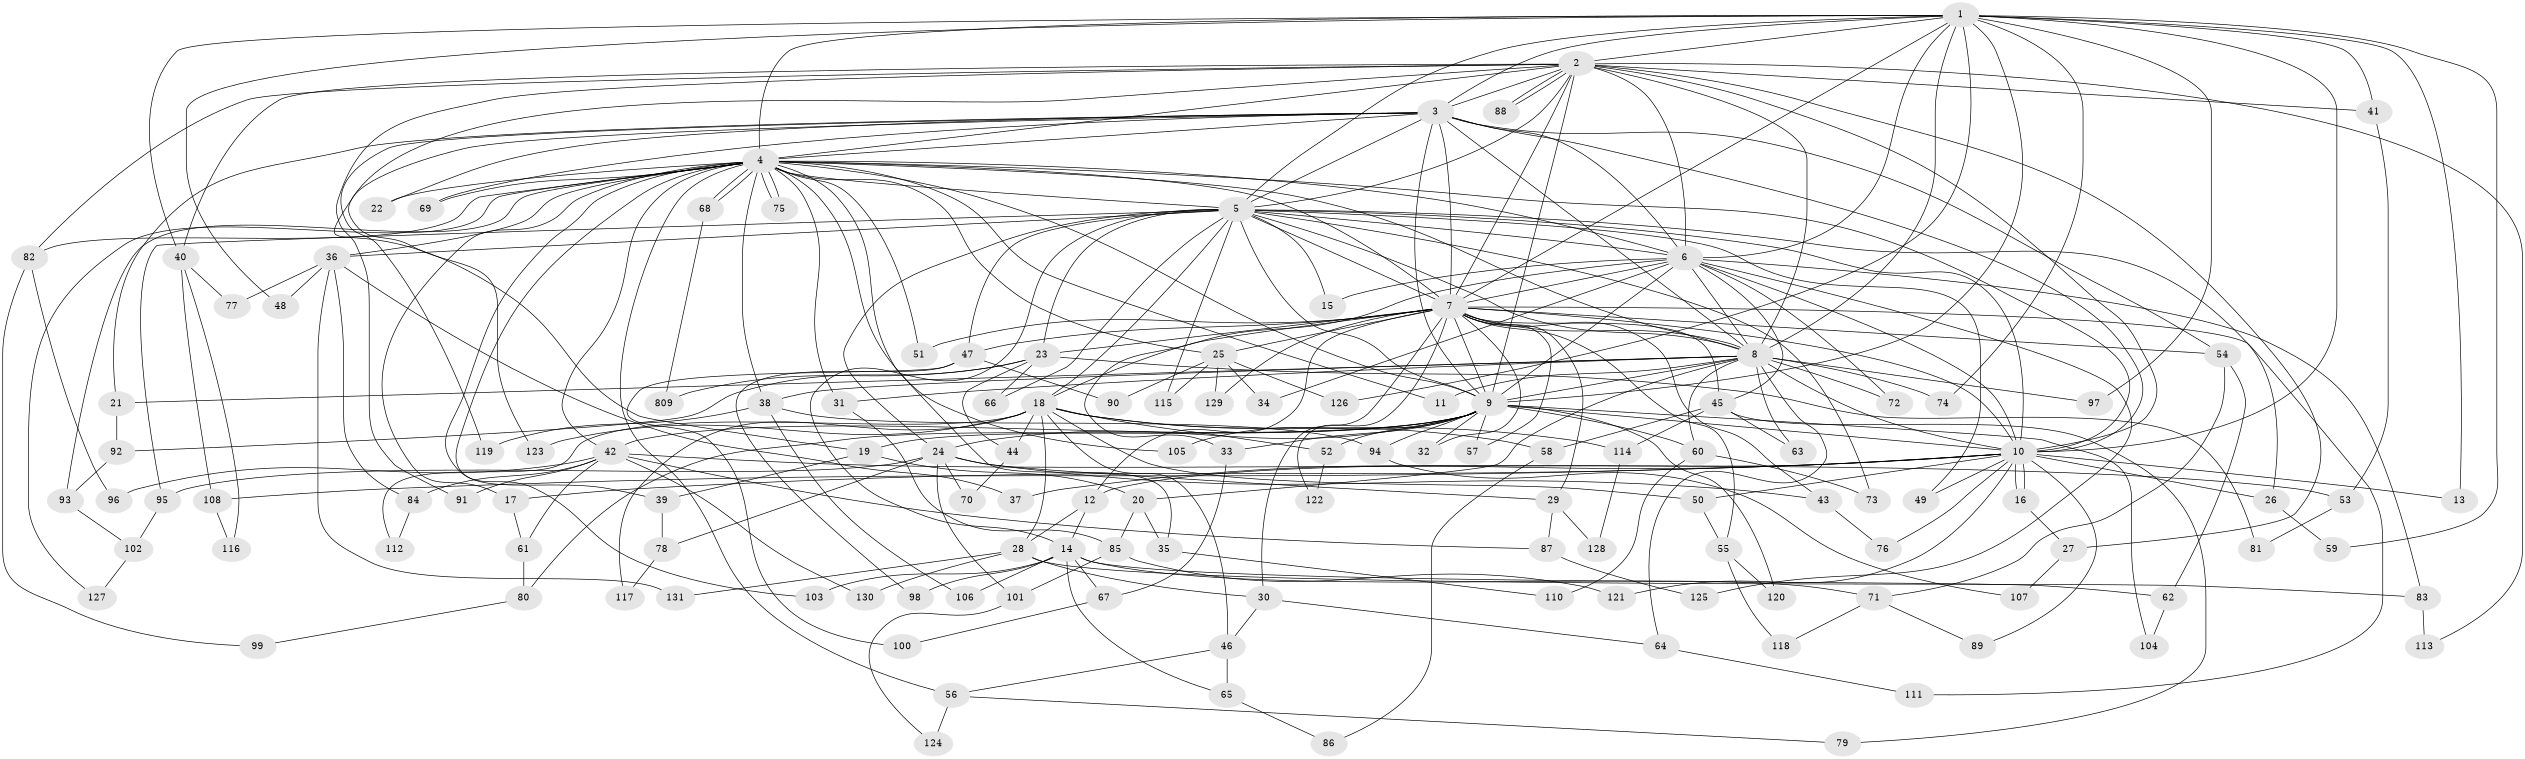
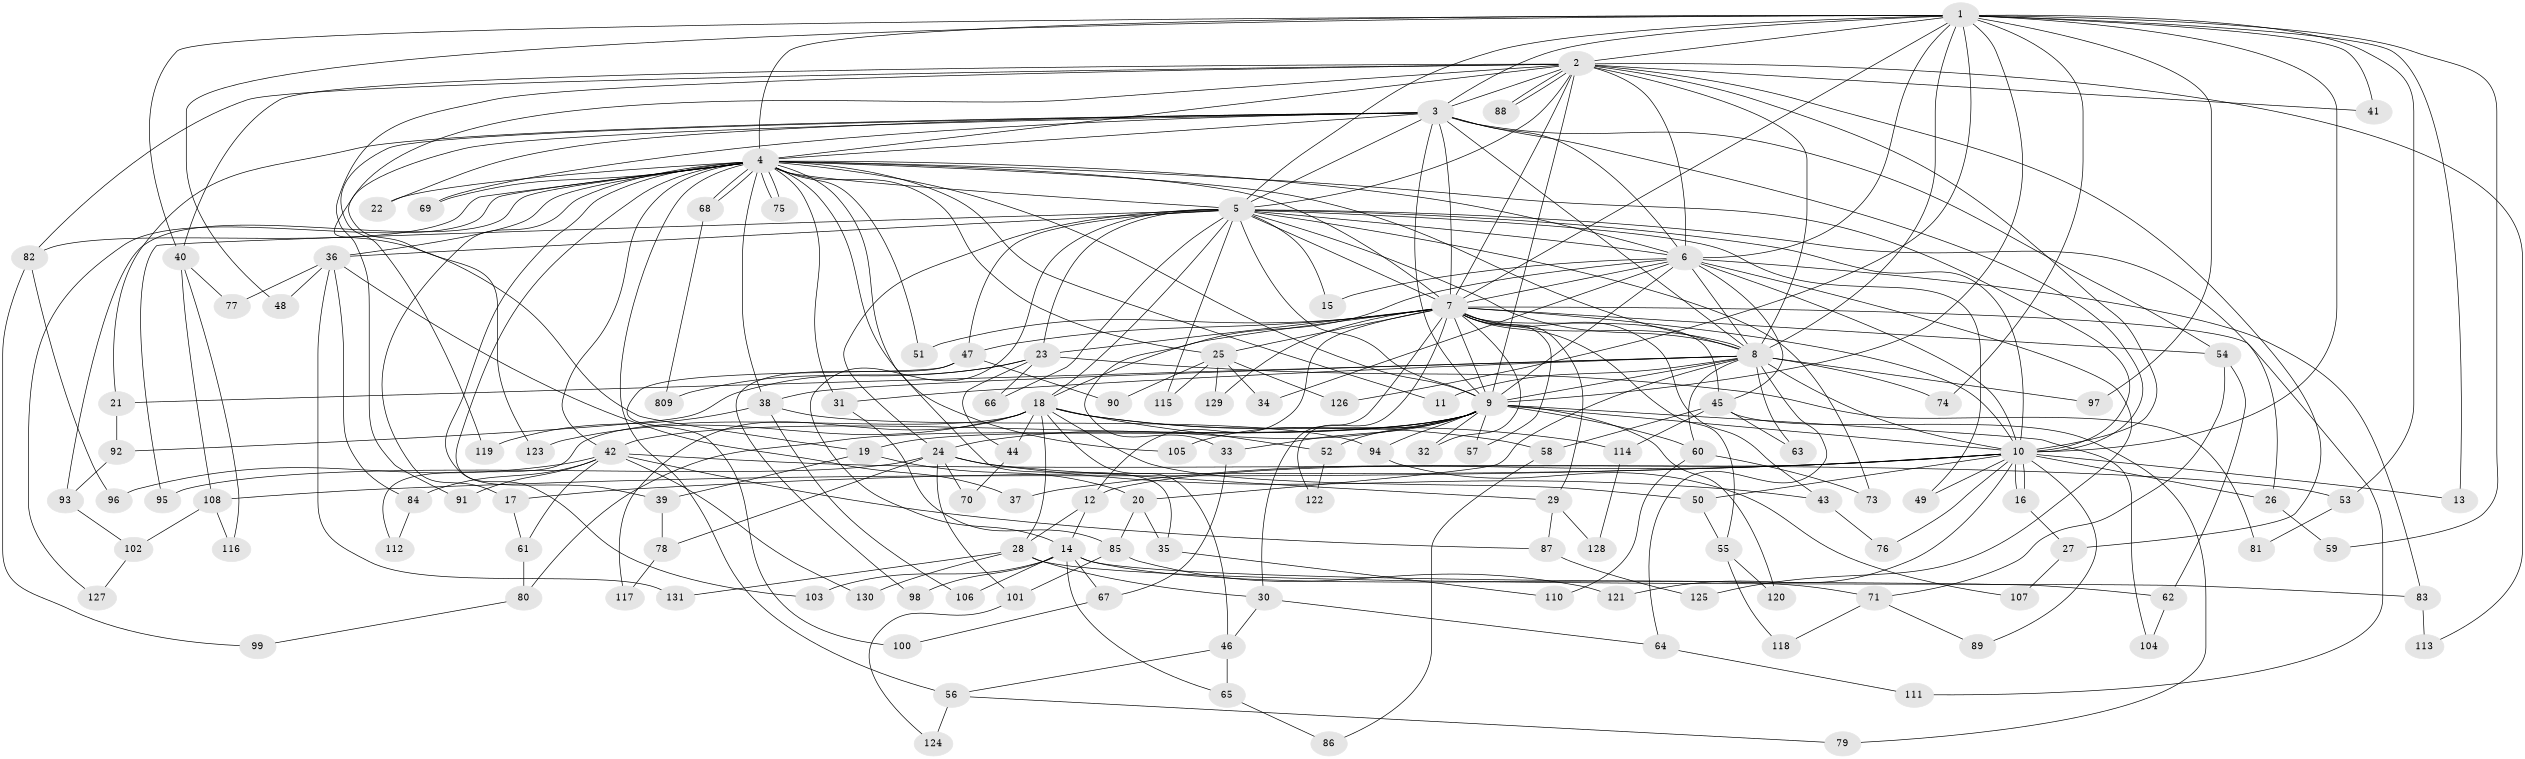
edge "41" -- "53": now "1" -- "53"
node "72": removed
edge "95" -- "102": now "108" -- "102"
